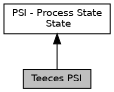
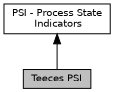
node "PSI - Process State State": label "PSI - Process State State" -> "PSI - Process State Indicators"
